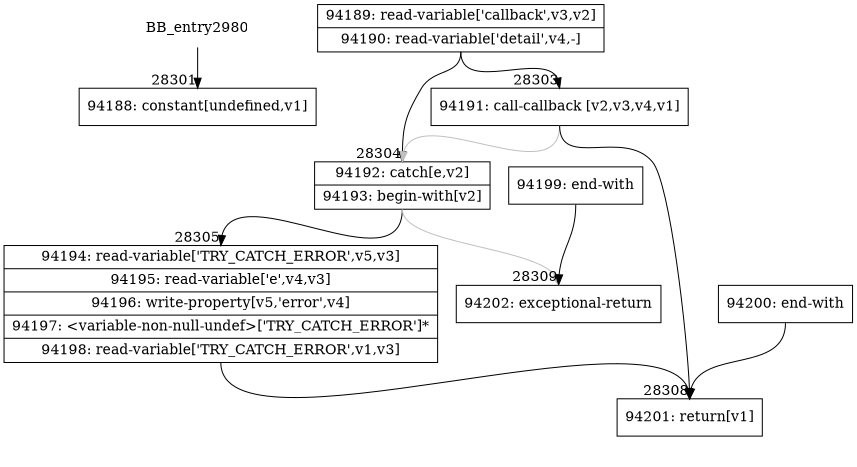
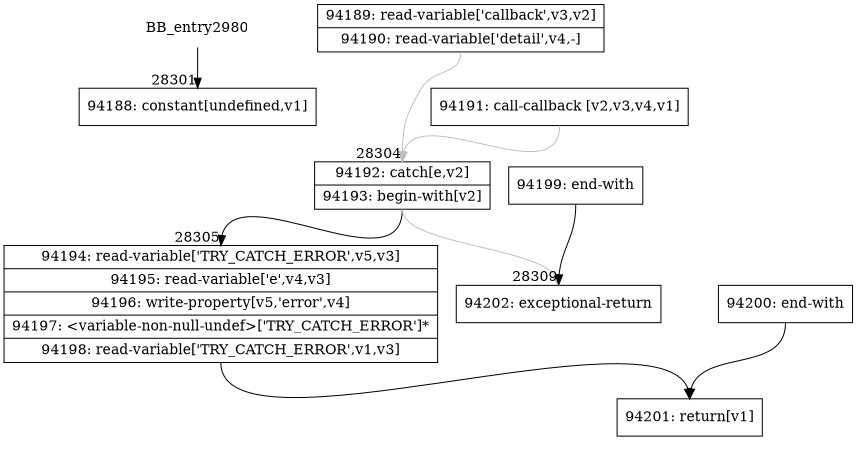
edge "94189: read-variable['callback',v3,v2]" -> "94191: call-callback [v2,v3,v4,v1]": removed
edge "94189: read-variable['callback',v3,v2]" -> "94192: catch[e,v2]": color black -> gray
edge "94191: call-callback [v2,v3,v4,v1]" -> "94201: return[v1]": removed
